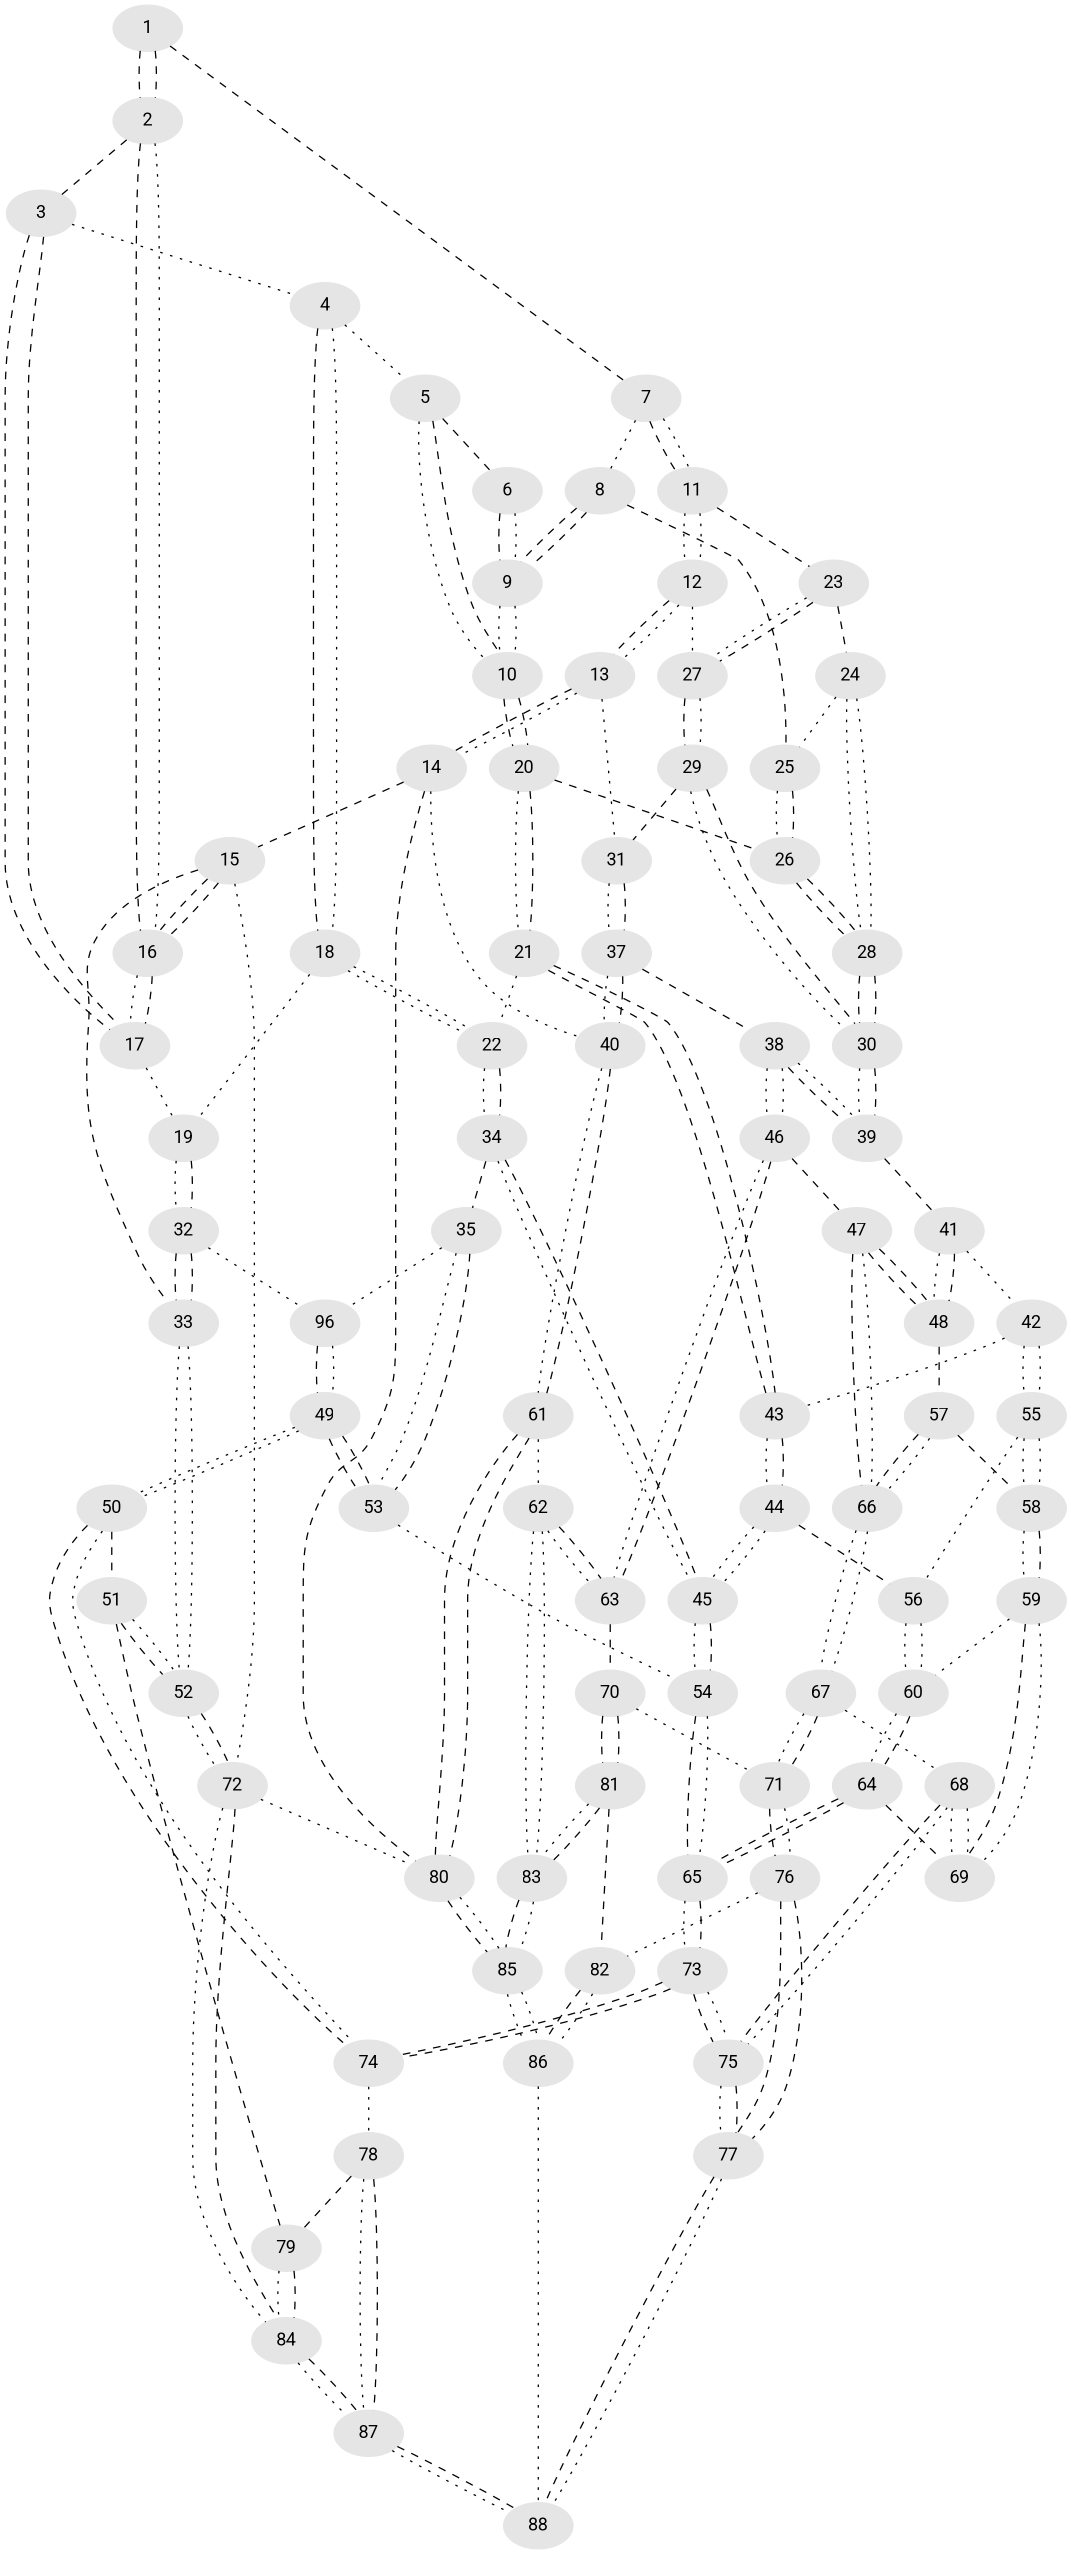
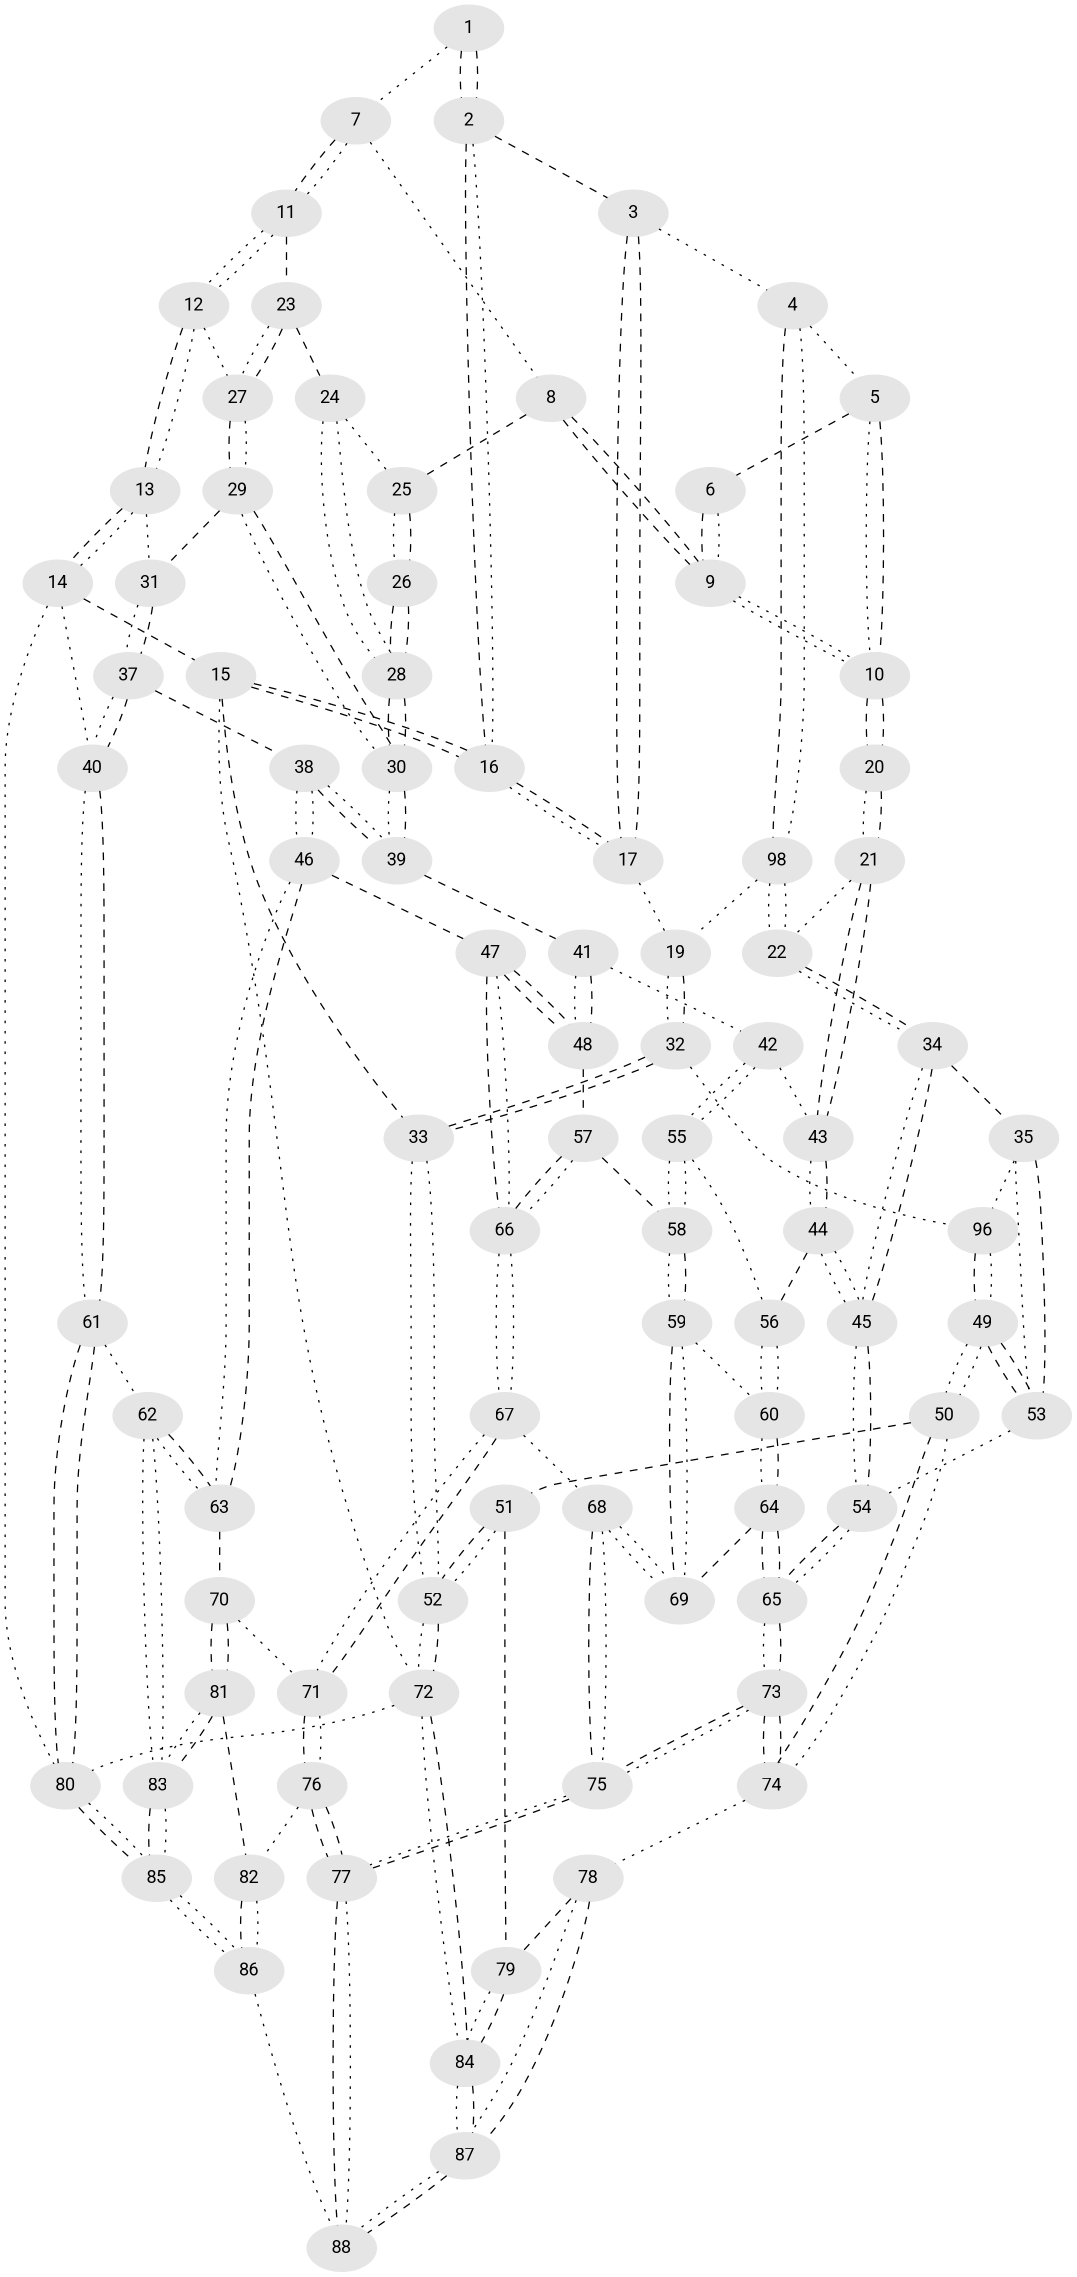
edge "1" -- "7": style dashed -> dotted
edge "20" -- "26": removed
node "18": label "18" -> "98"
edge "14" -- "80": style dashed -> dotted
